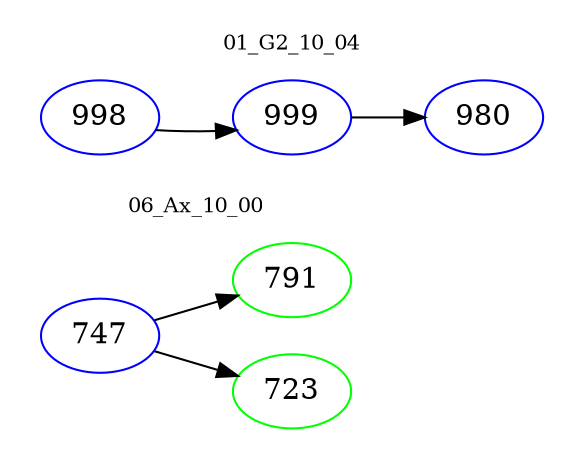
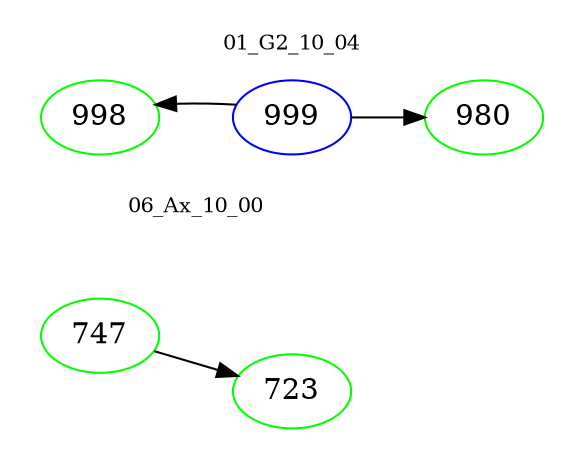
node "998": color blue -> green
node "980": color blue -> green
edge "998" -> "999": reversed
node "791": removed
node "747": color blue -> green
